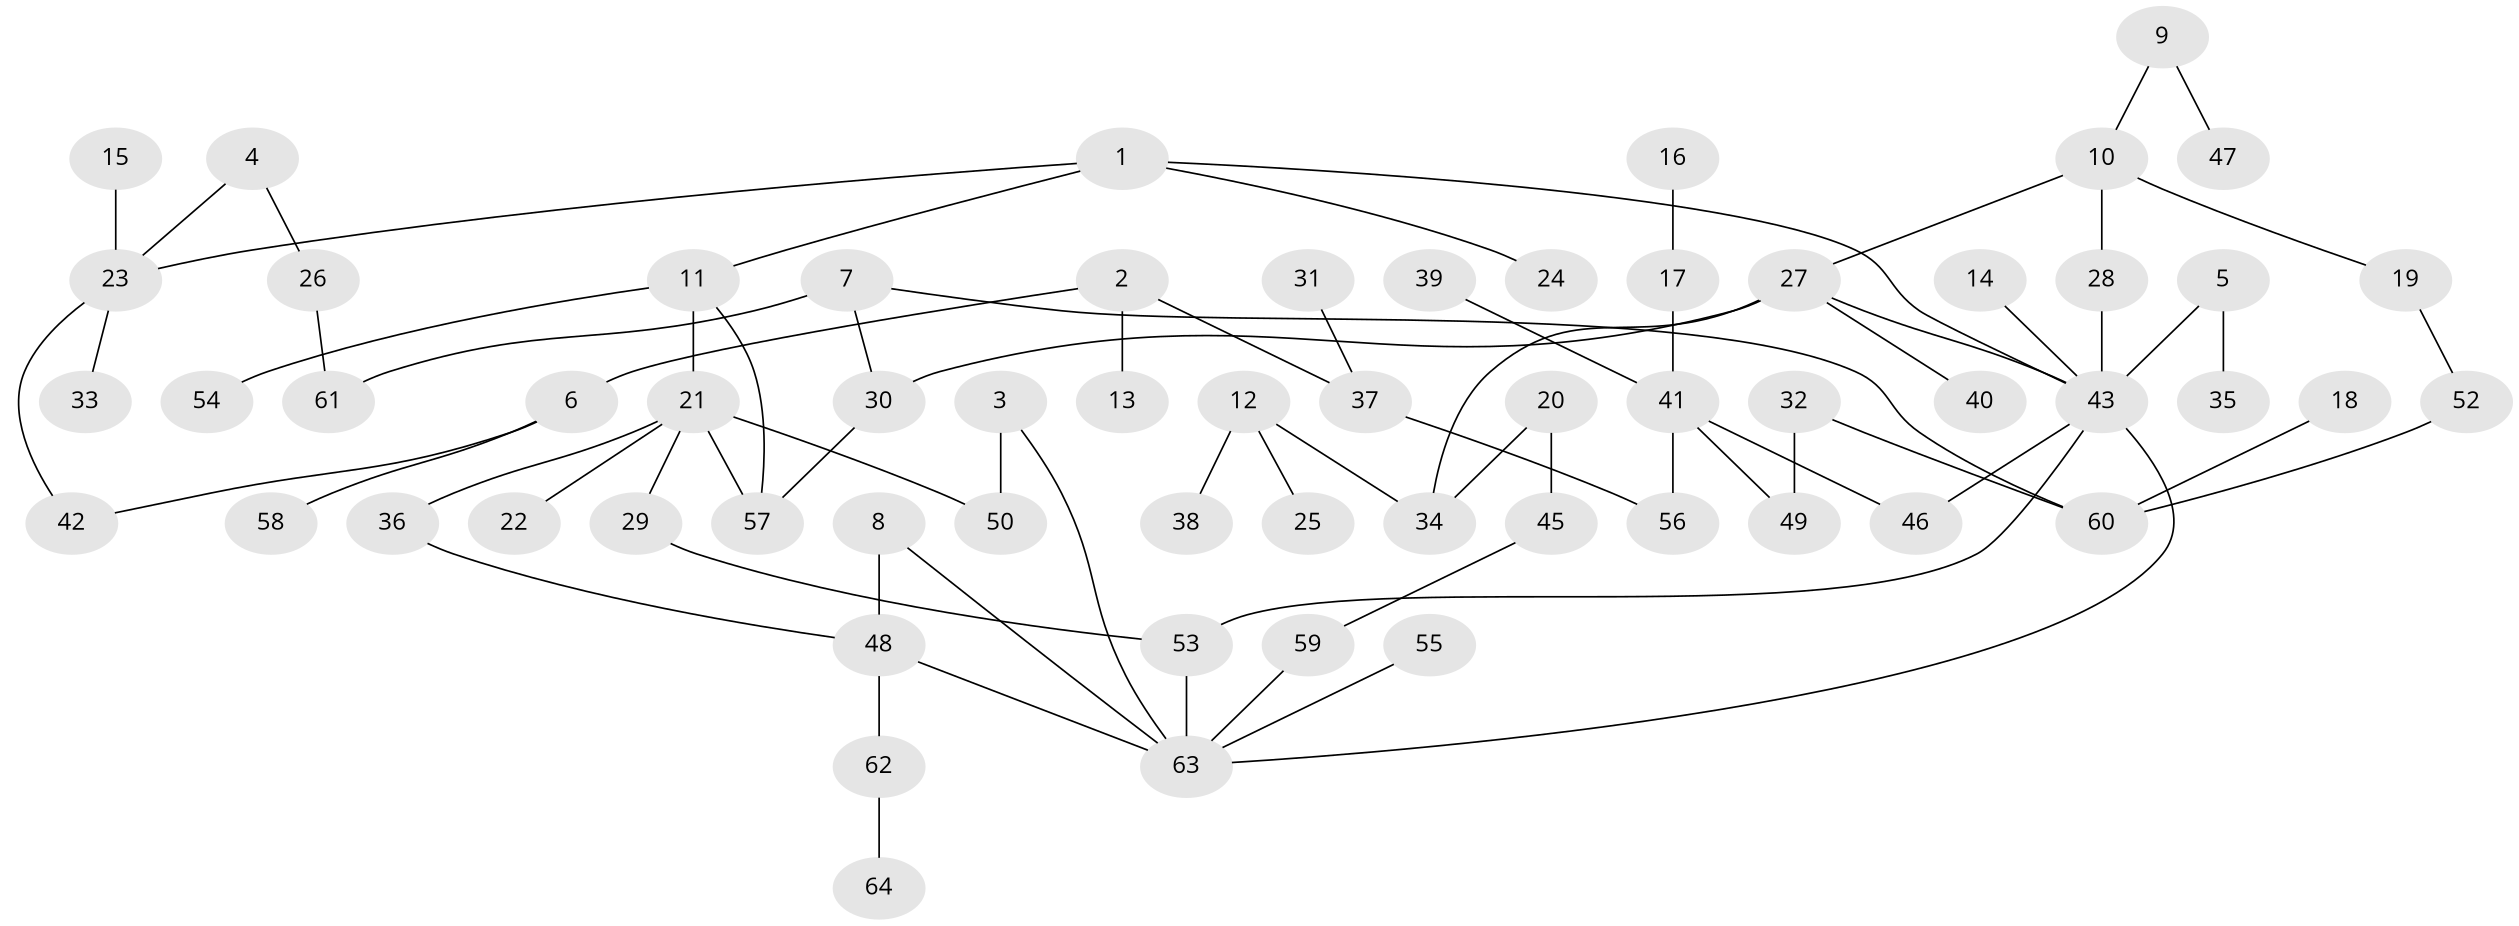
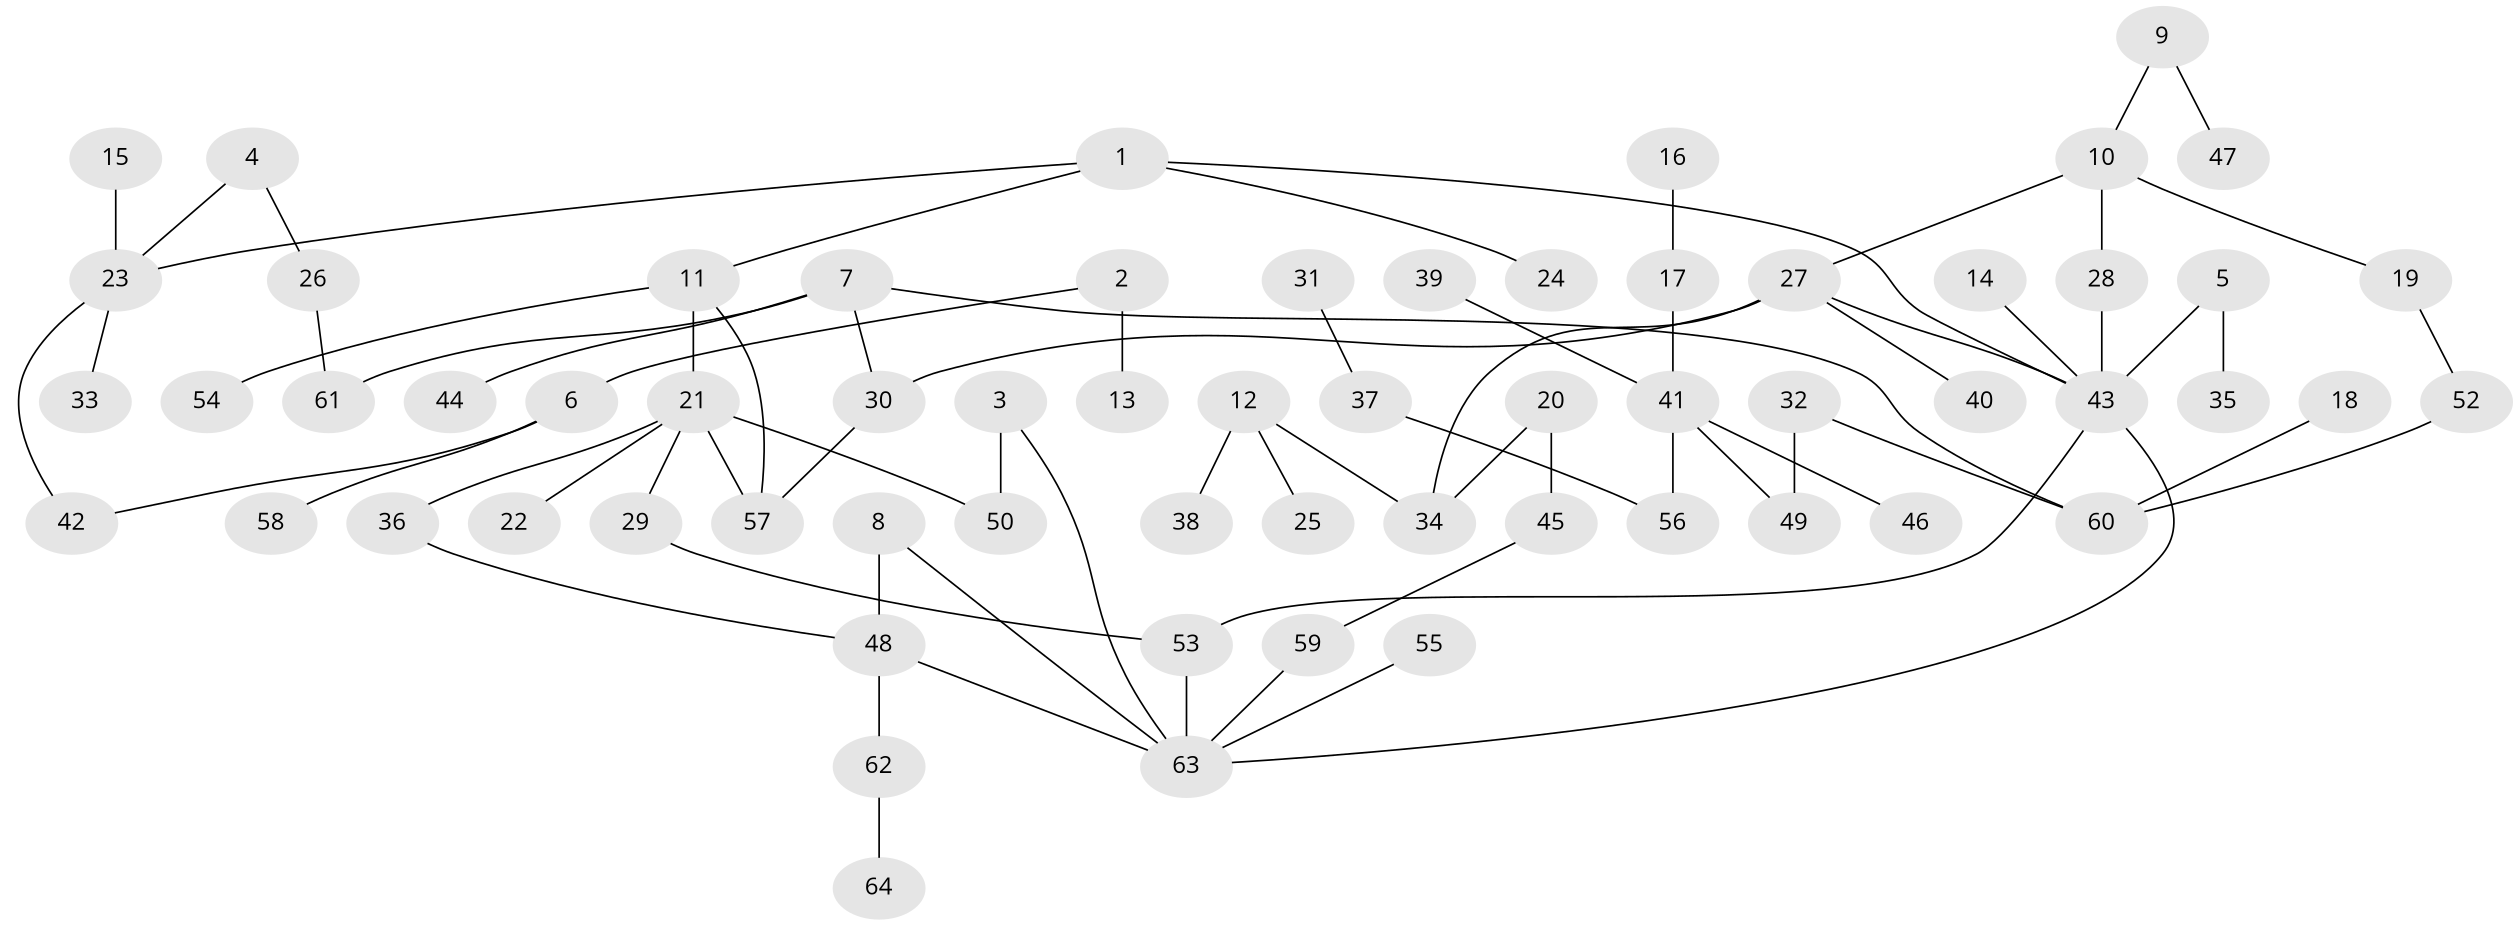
edge "2" -- "37": removed
node "44": added
edge "43" -- "46": removed
